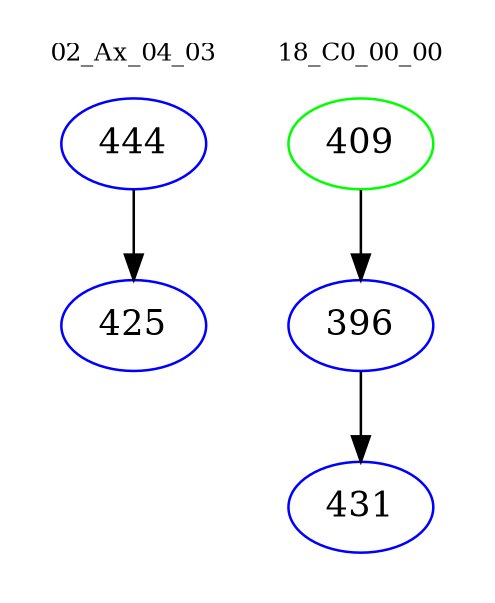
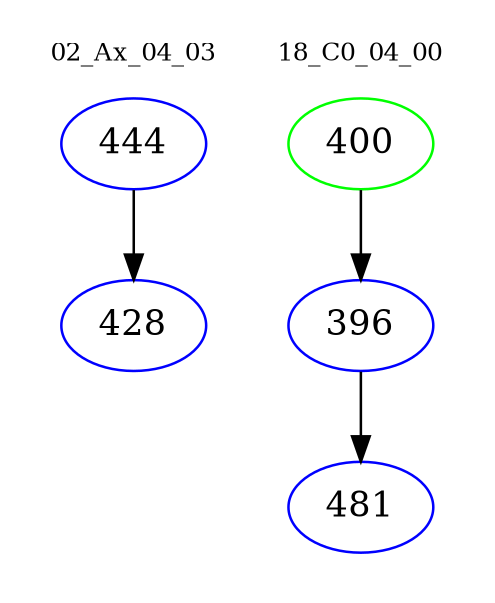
cluster "18_C0_00_00": label "18_C0_00_00" -> "18_C0_04_00"
node "409": label "409" -> "400"
node "425": label "425" -> "428"
node "431": label "431" -> "481"
